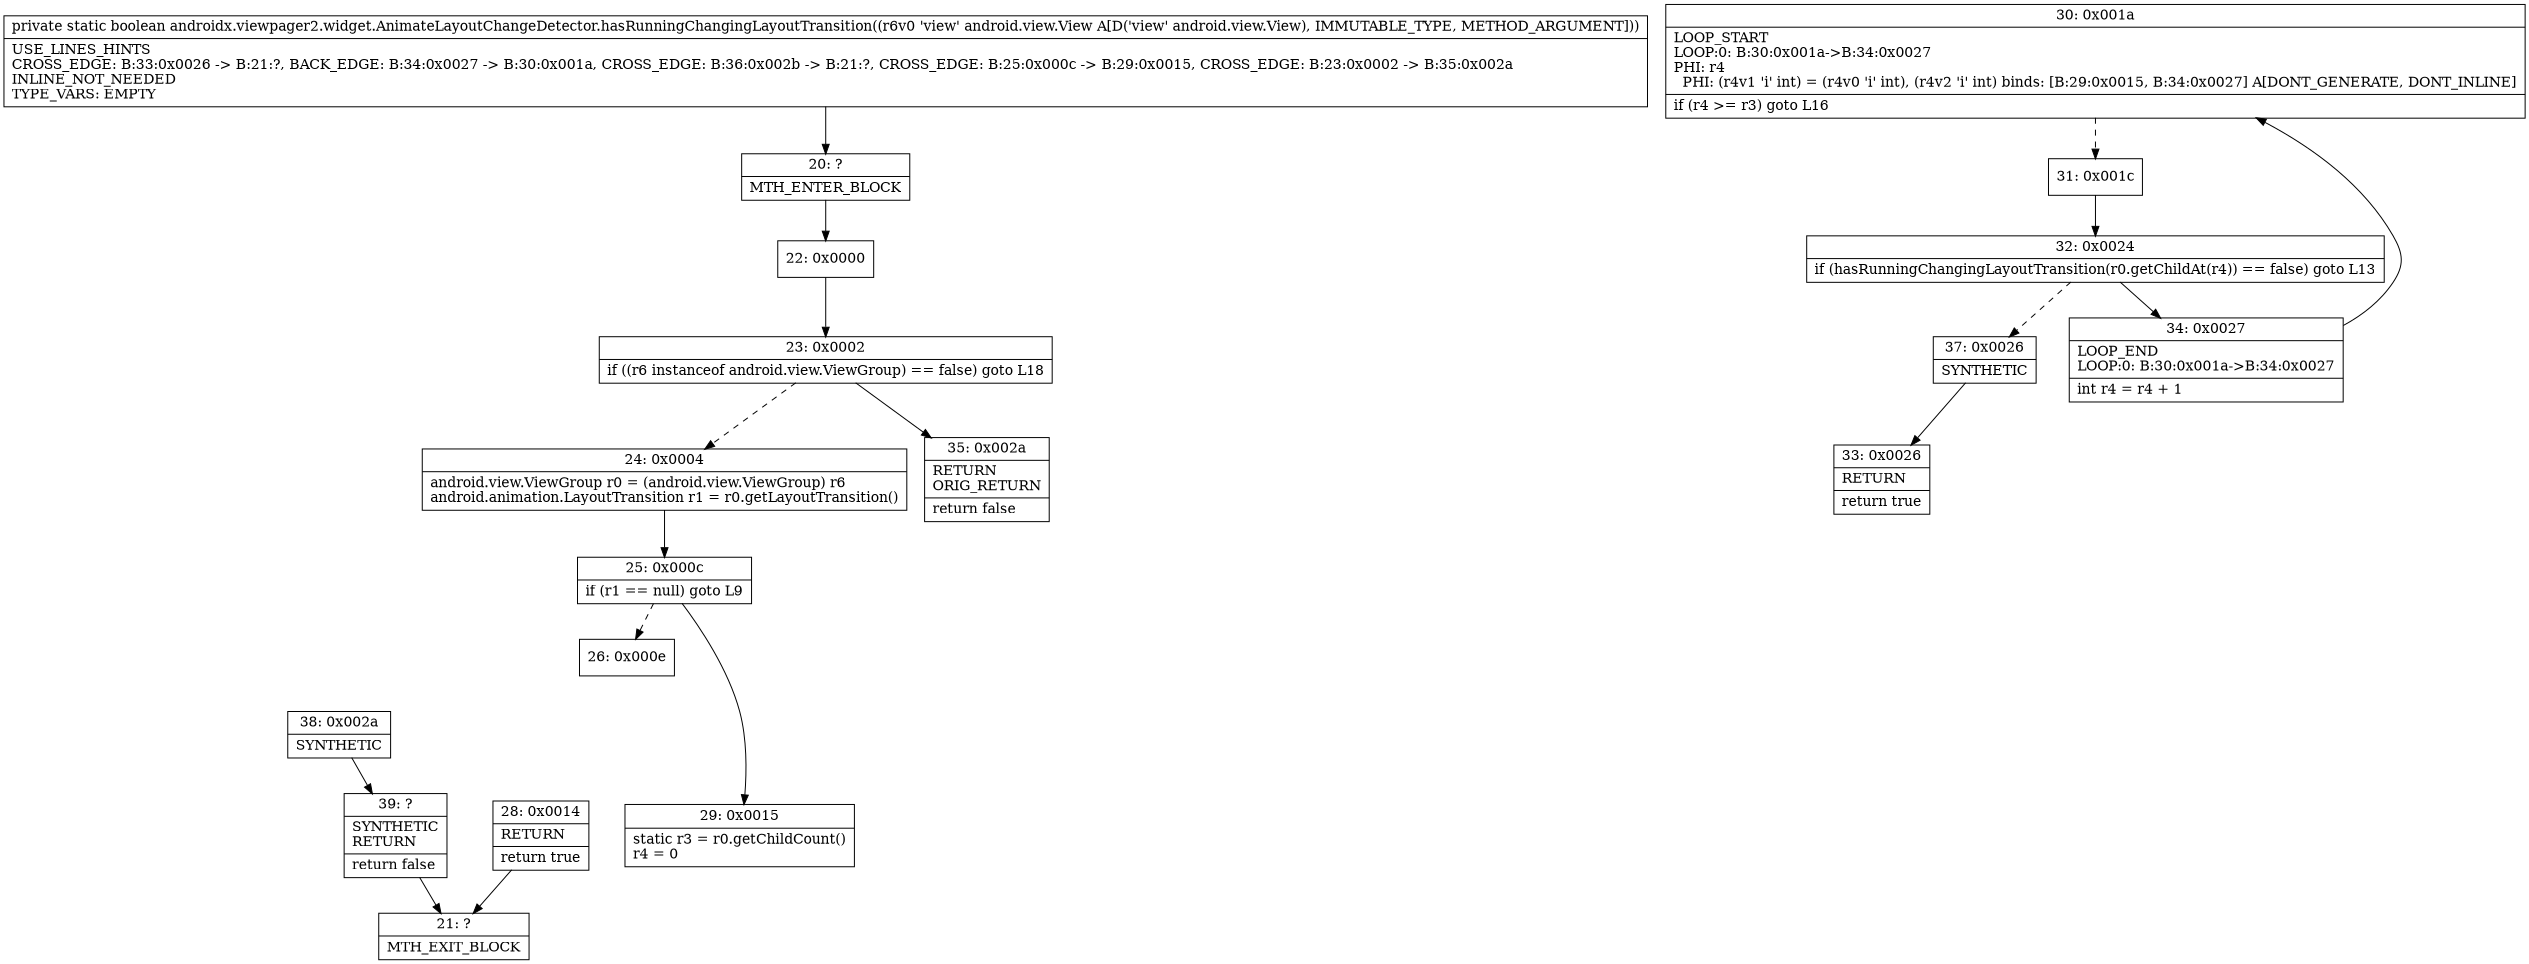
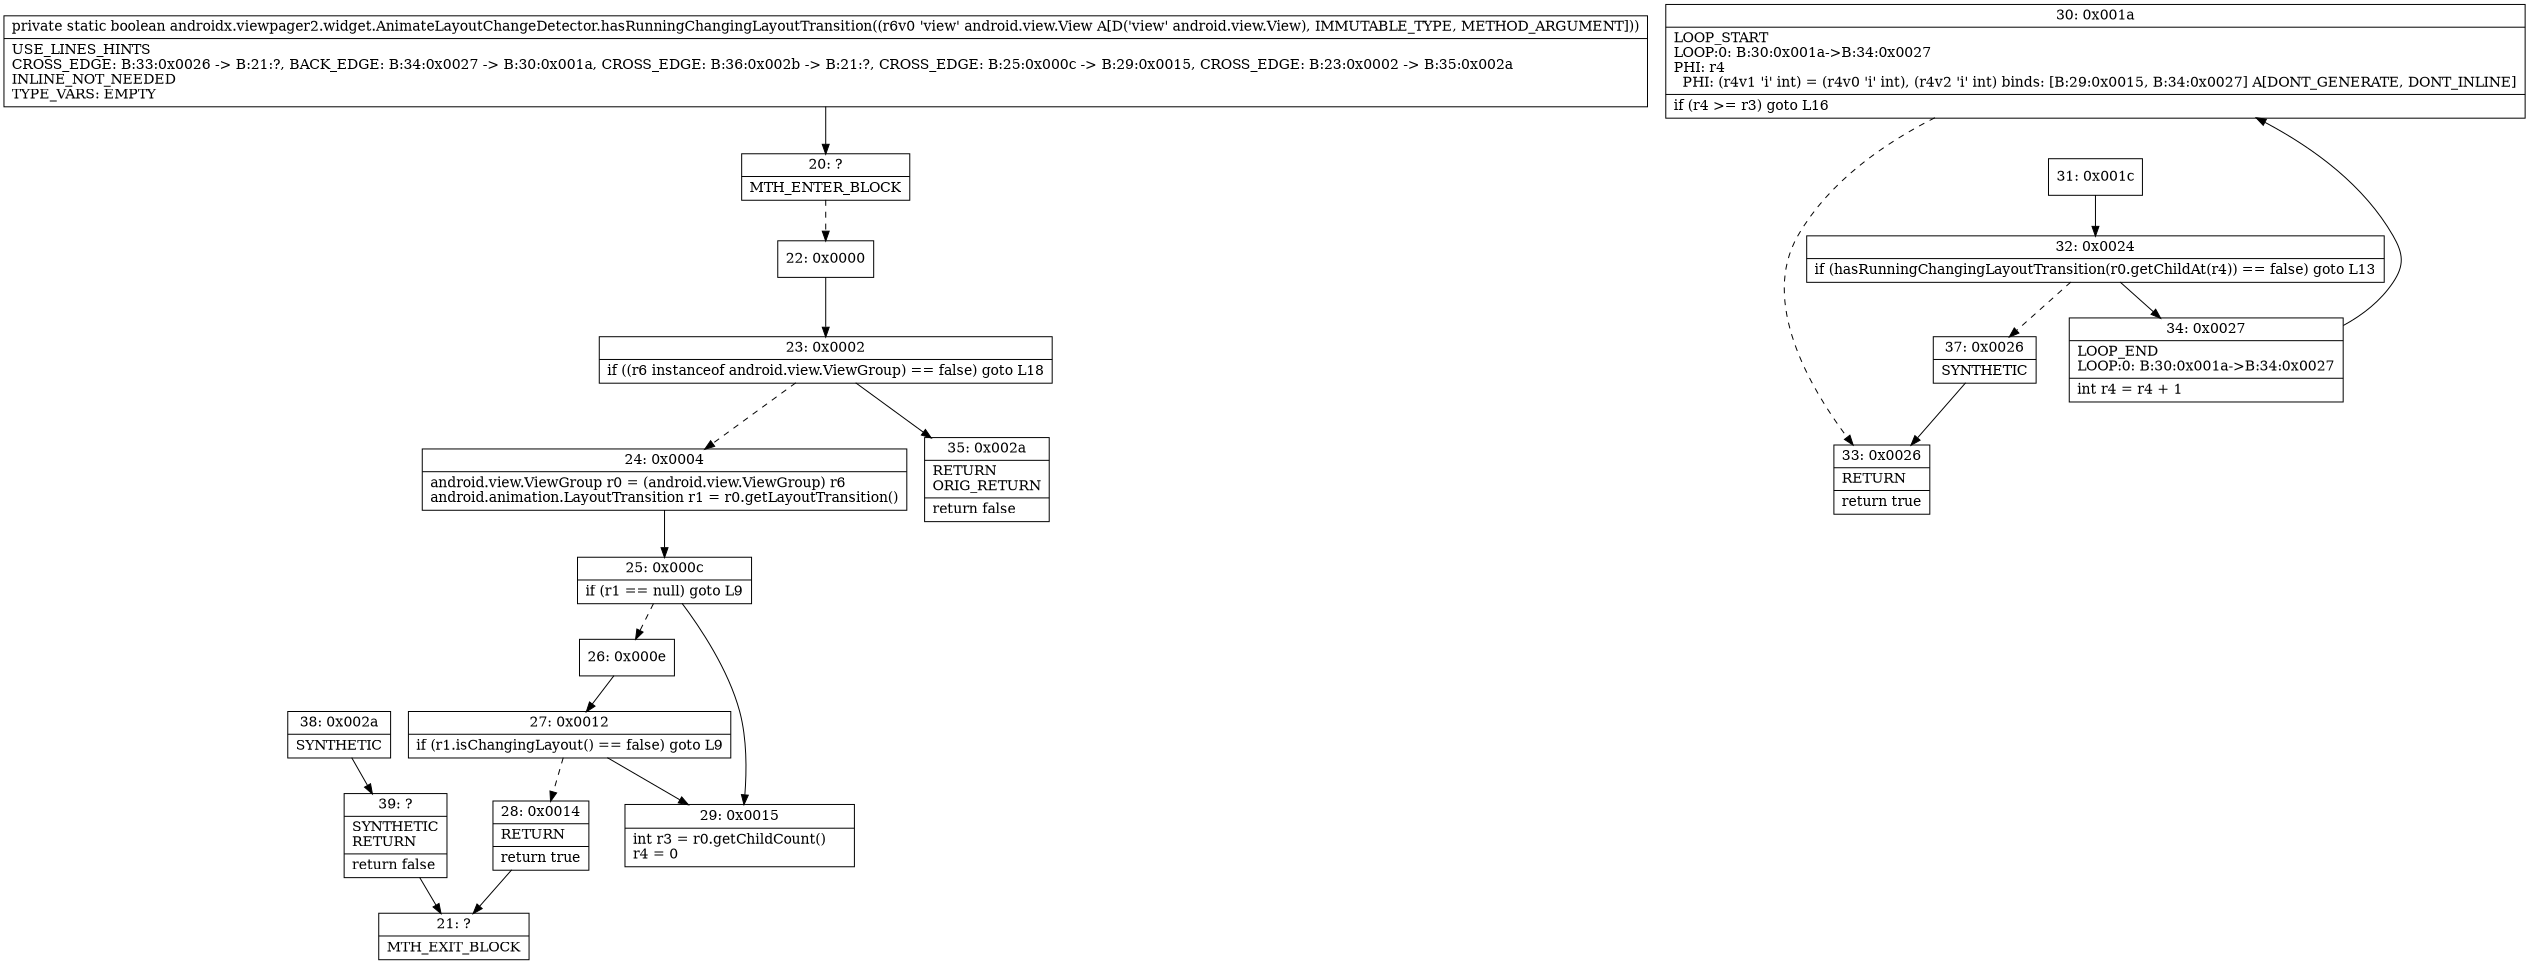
edge "30: 0x001a" -> "31: 0x001c": now "30: 0x001a" -> "33: 0x0026"
edge "20: ?" -> "22: 0x0000": style solid -> dashed
node "27: 0x0012": added
node "29: 0x0015": text "static r3 = r0.getChildCount()" -> "int r3 = r0.getChildCount()"
